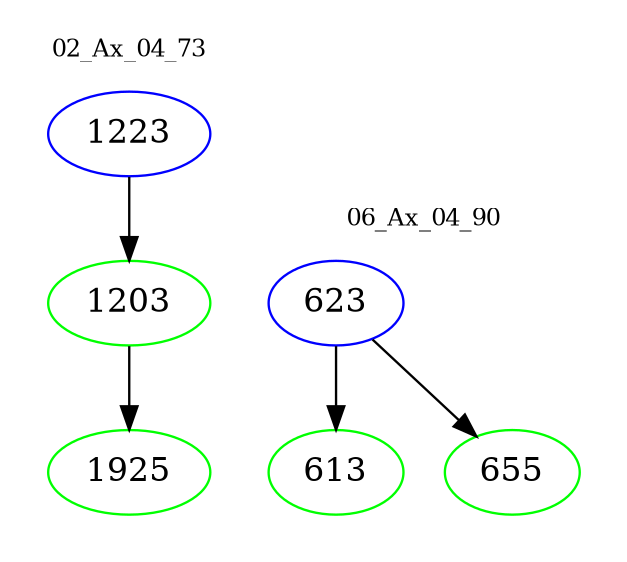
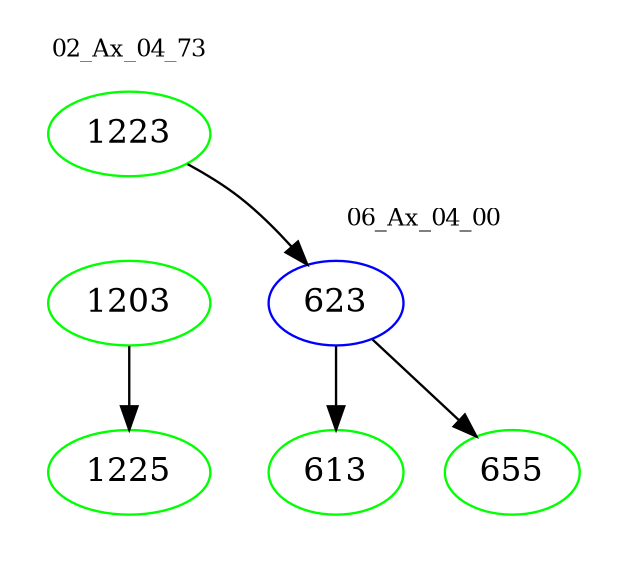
node "1223": color blue -> green
edge "1223" -> "1203": now "1223" -> "623"
cluster "06_Ax_04_90": label "06_Ax_04_90" -> "06_Ax_04_00"
node "1925": label "1925" -> "1225"
